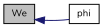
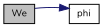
edge "phi" -> "We": reversed
